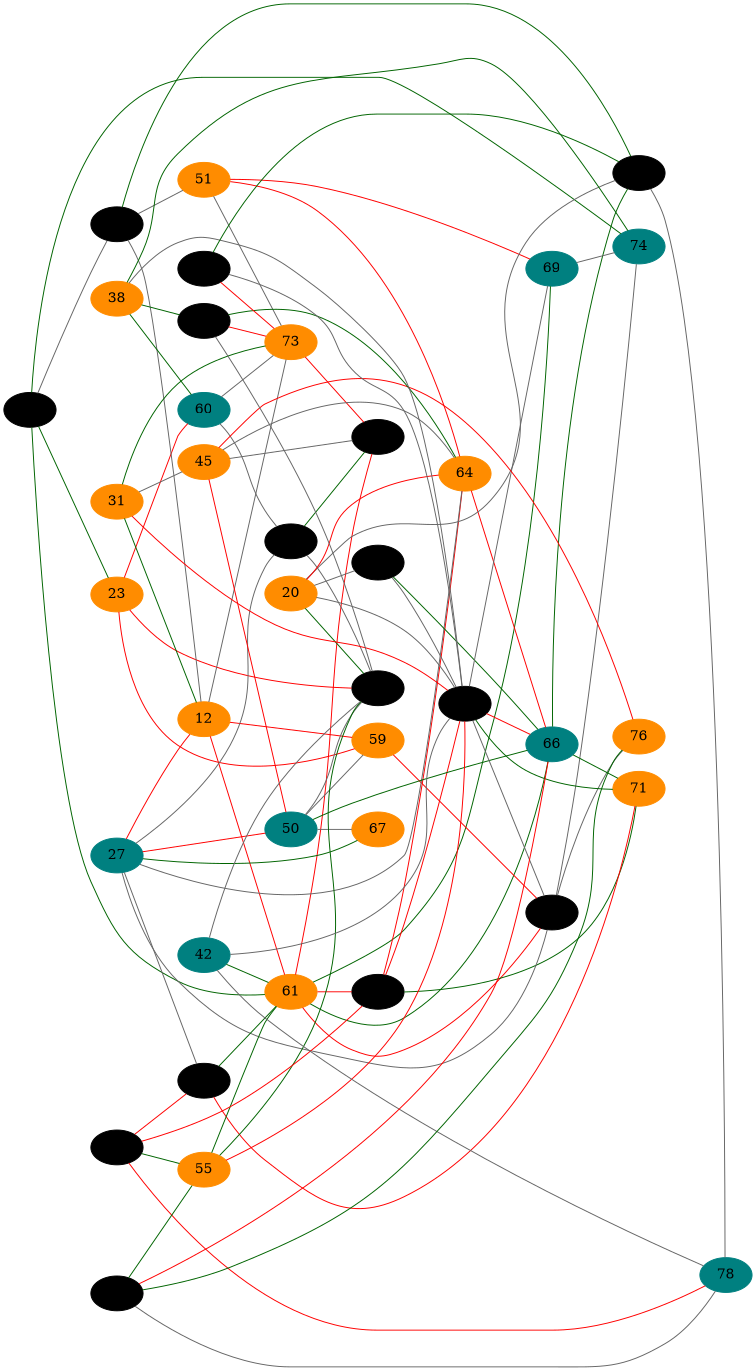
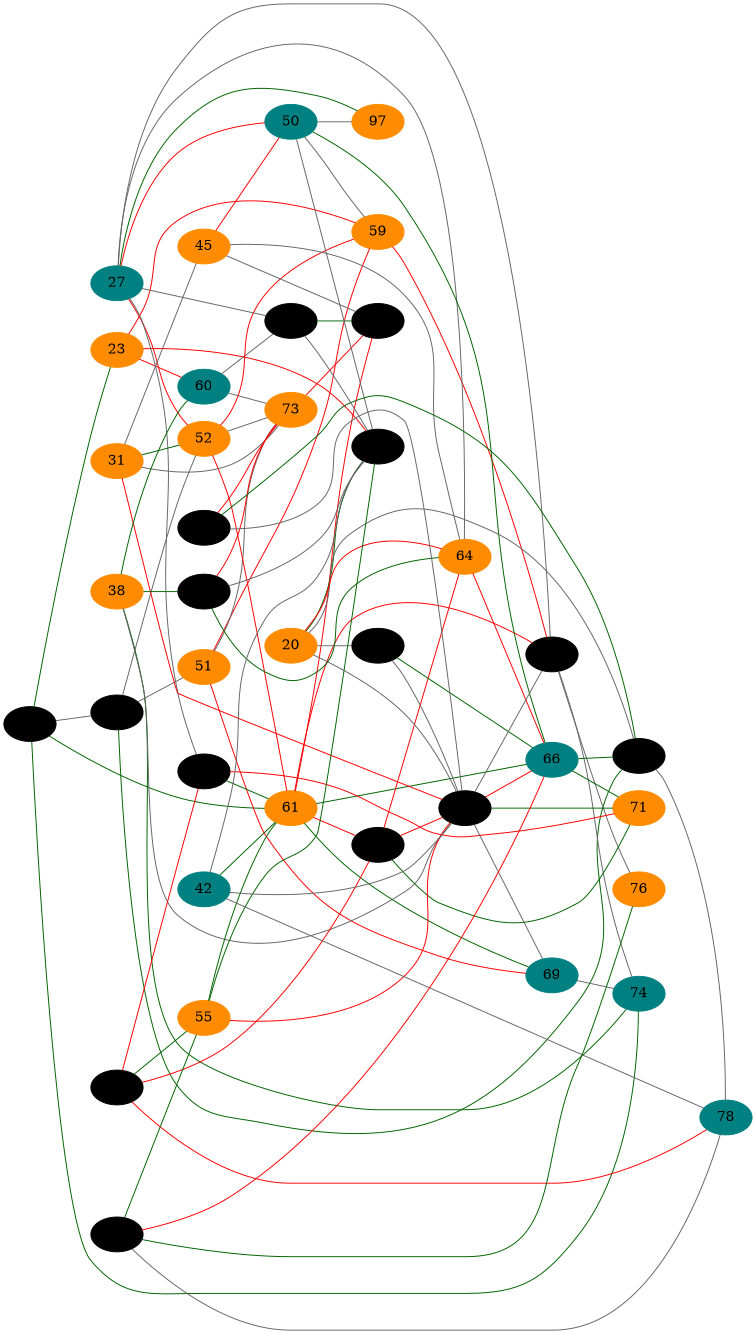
edge "51" -- "64": now "51" -- "59"
edge "73" -- "31": color darkgreen -> gray40
edge "45" -- "76": removed
node "12": label "12" -> "52"
node "67": label "67" -> "97"
